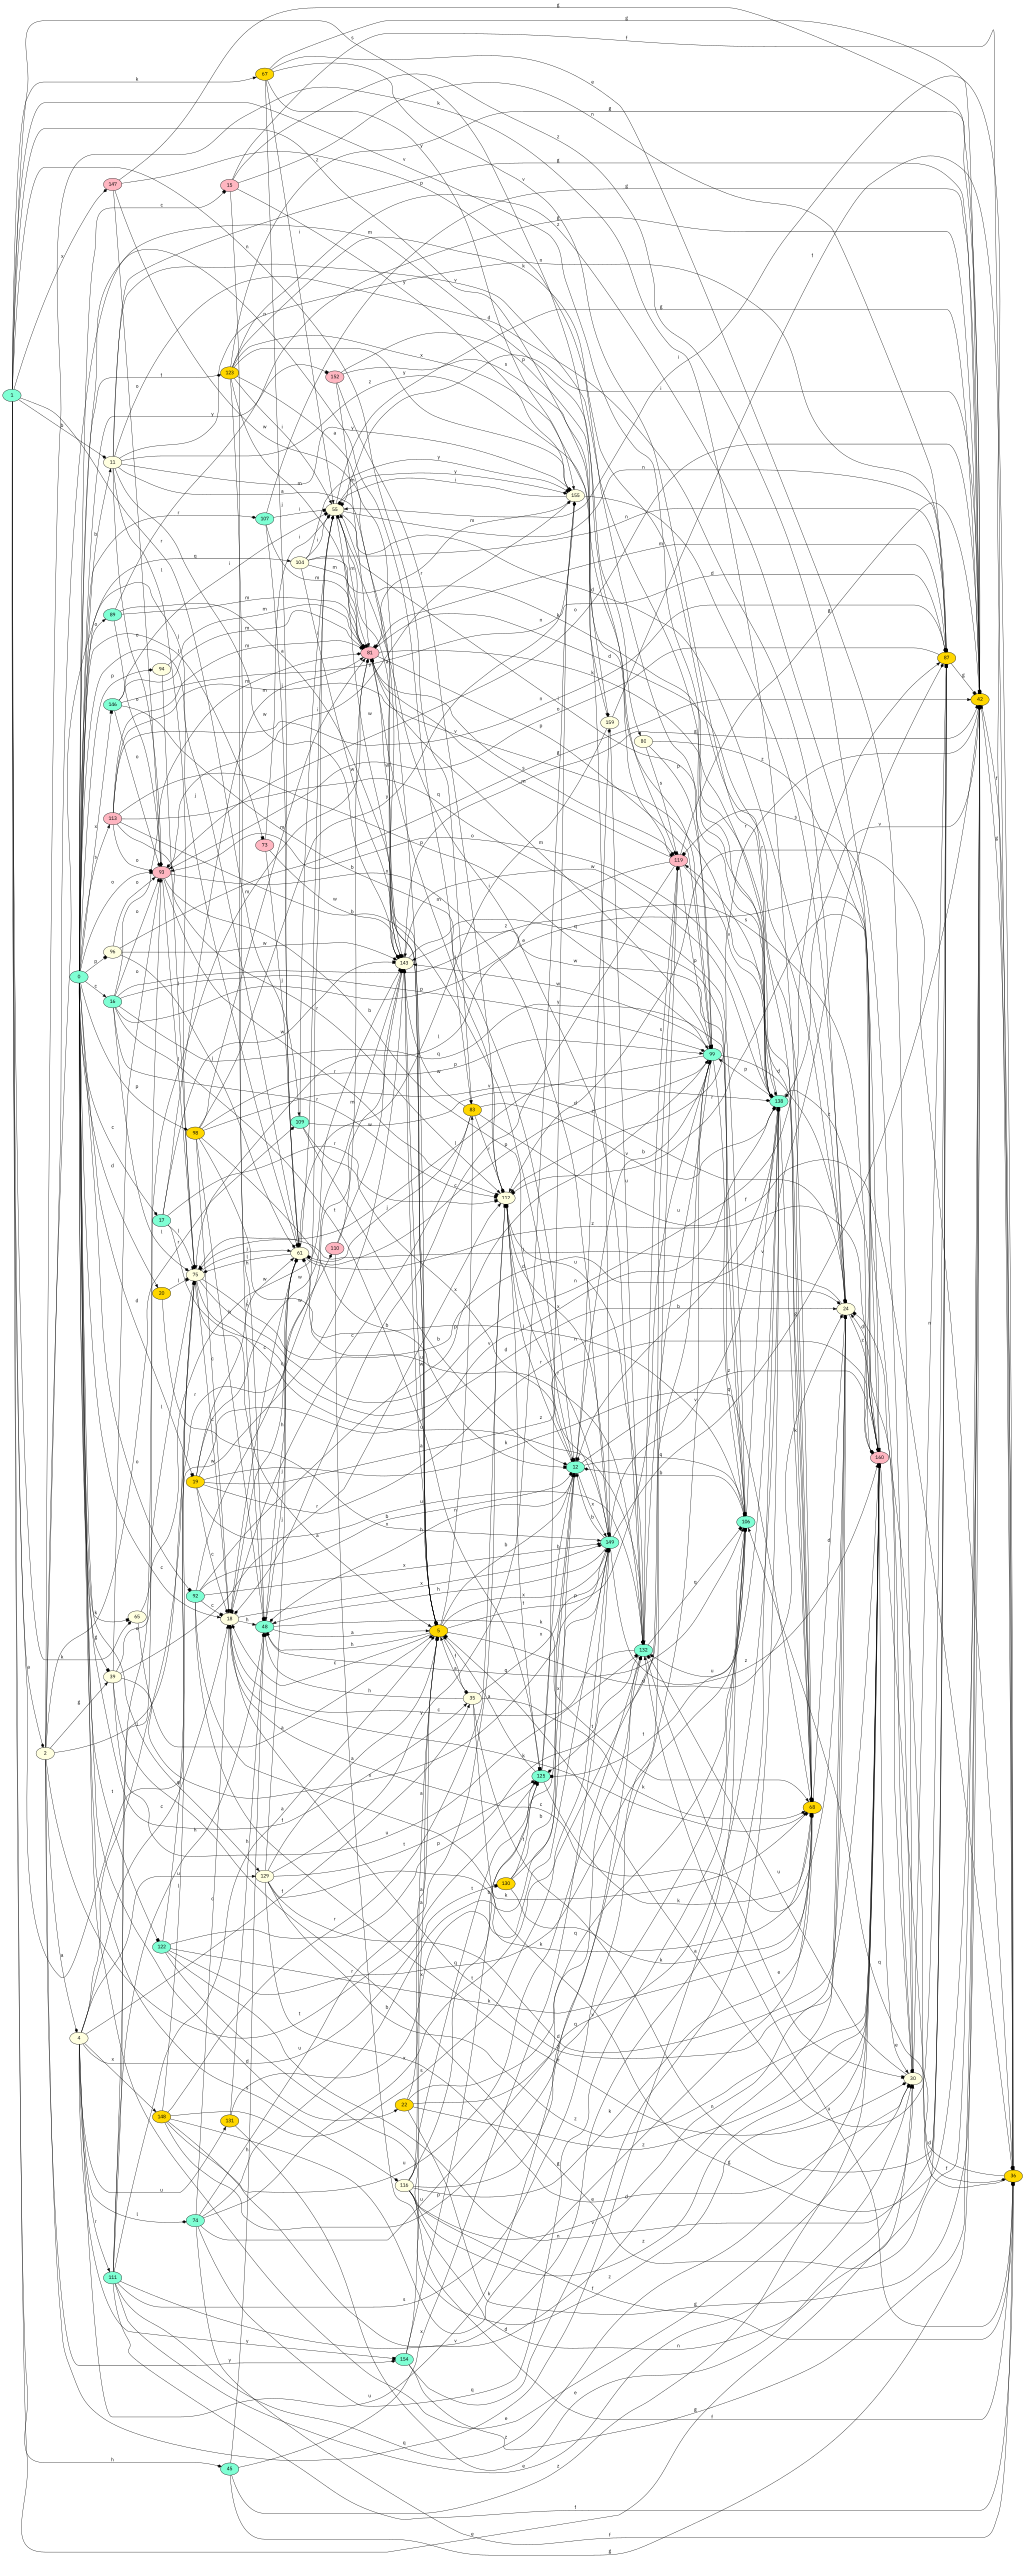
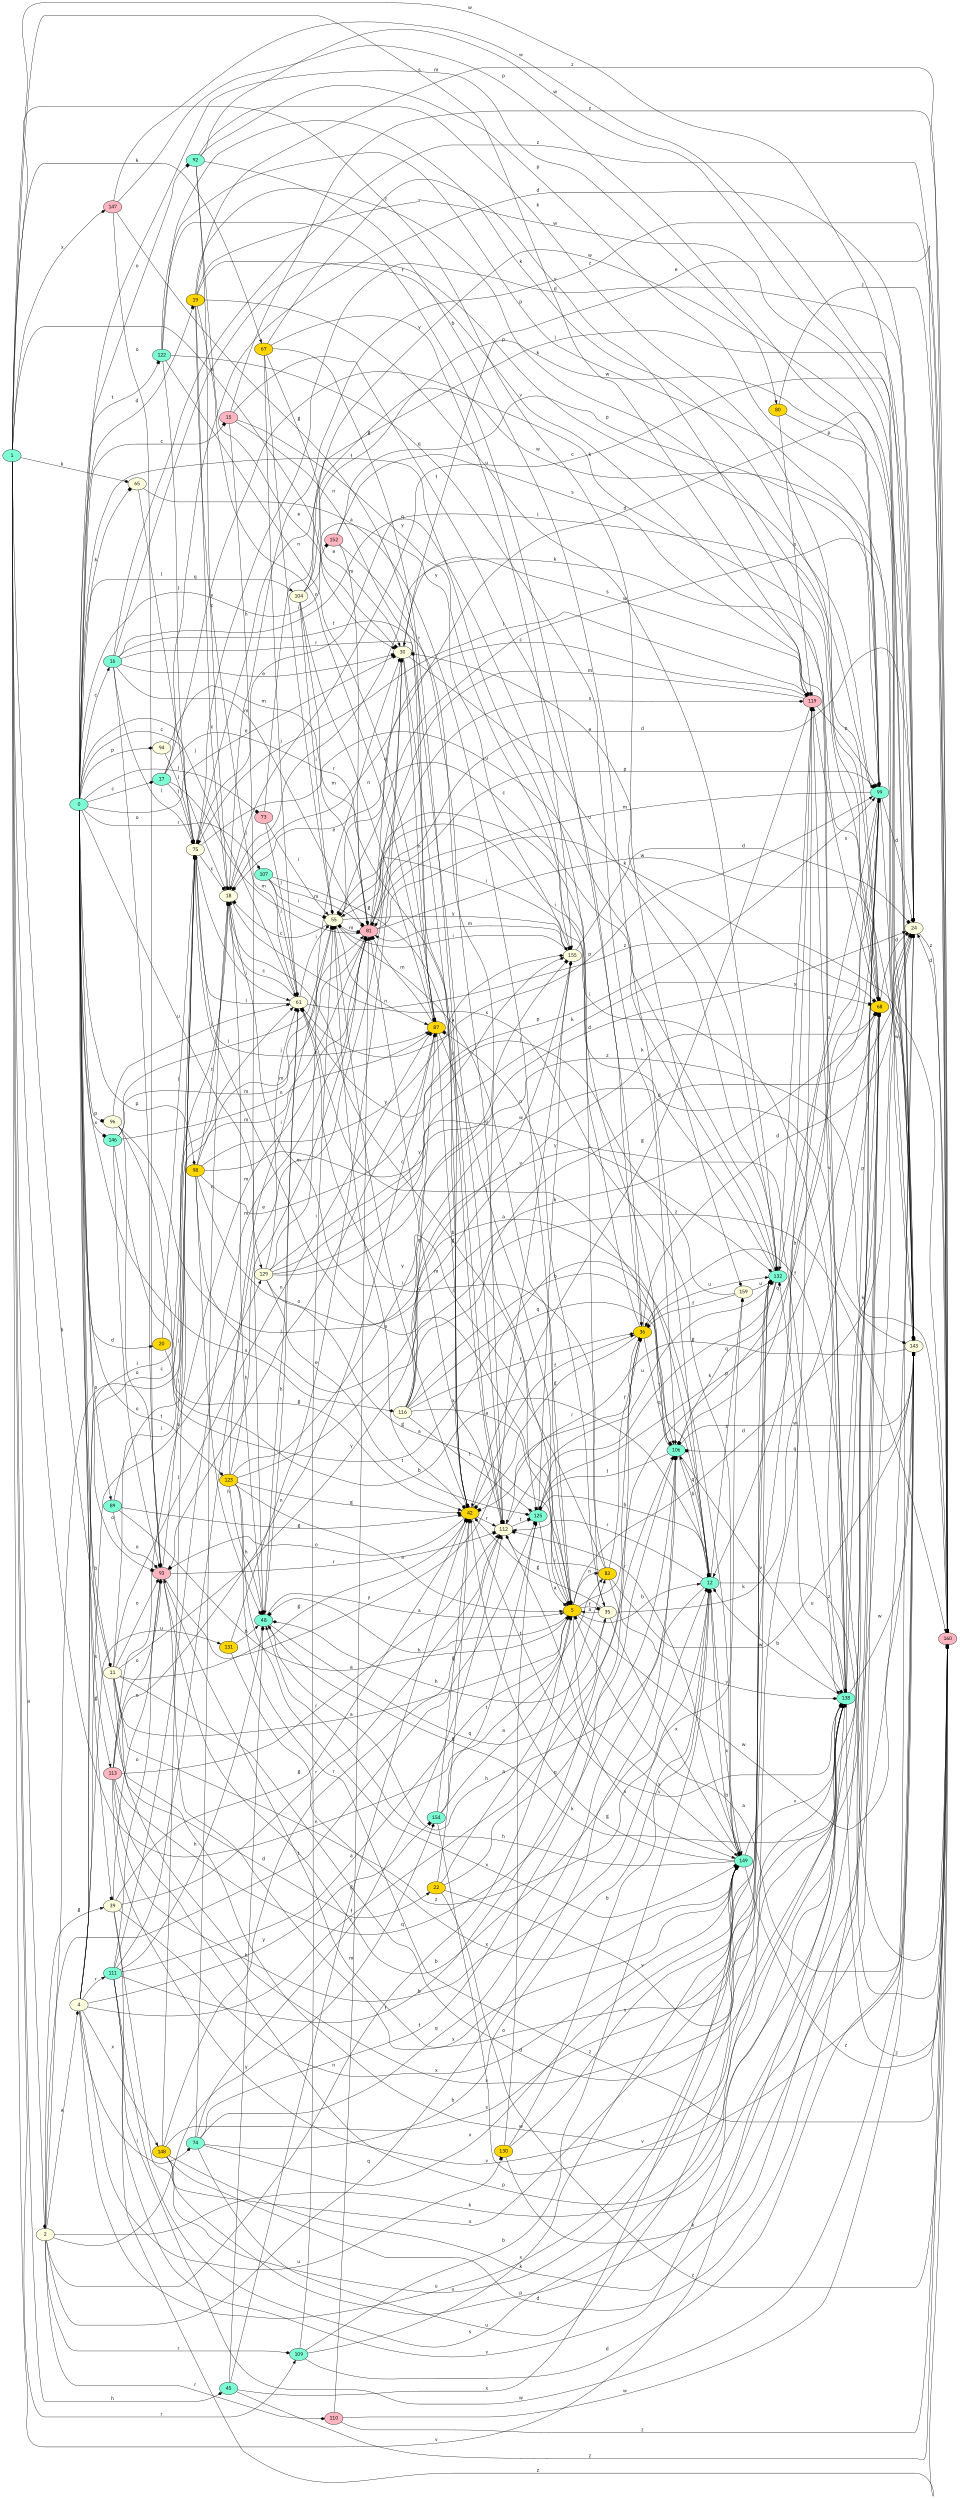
node "80": fillcolor lightyellow -> gold
edge "81" -> "30": added, label "e"
edge "92" -> "149": removed, label "x"
